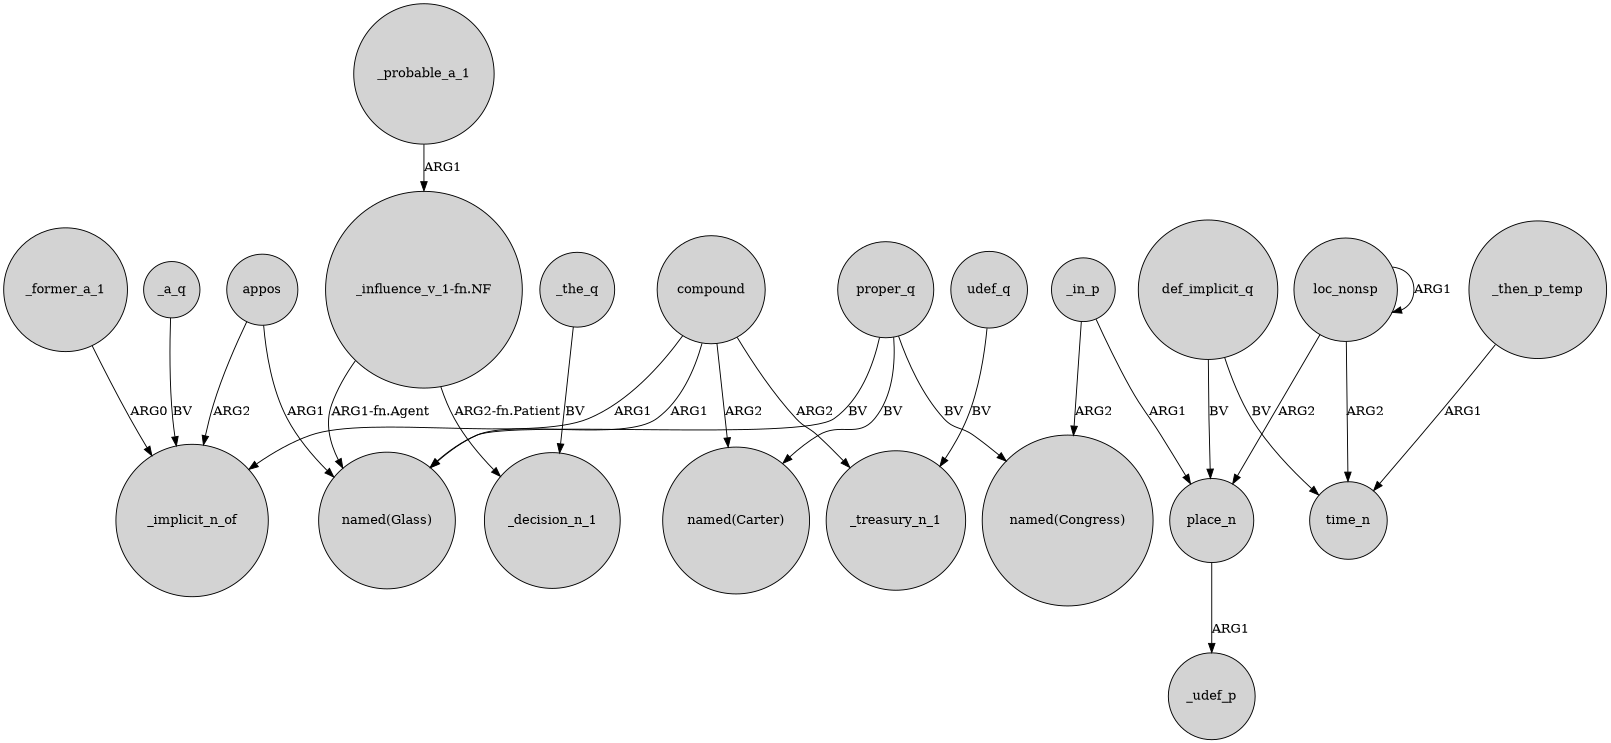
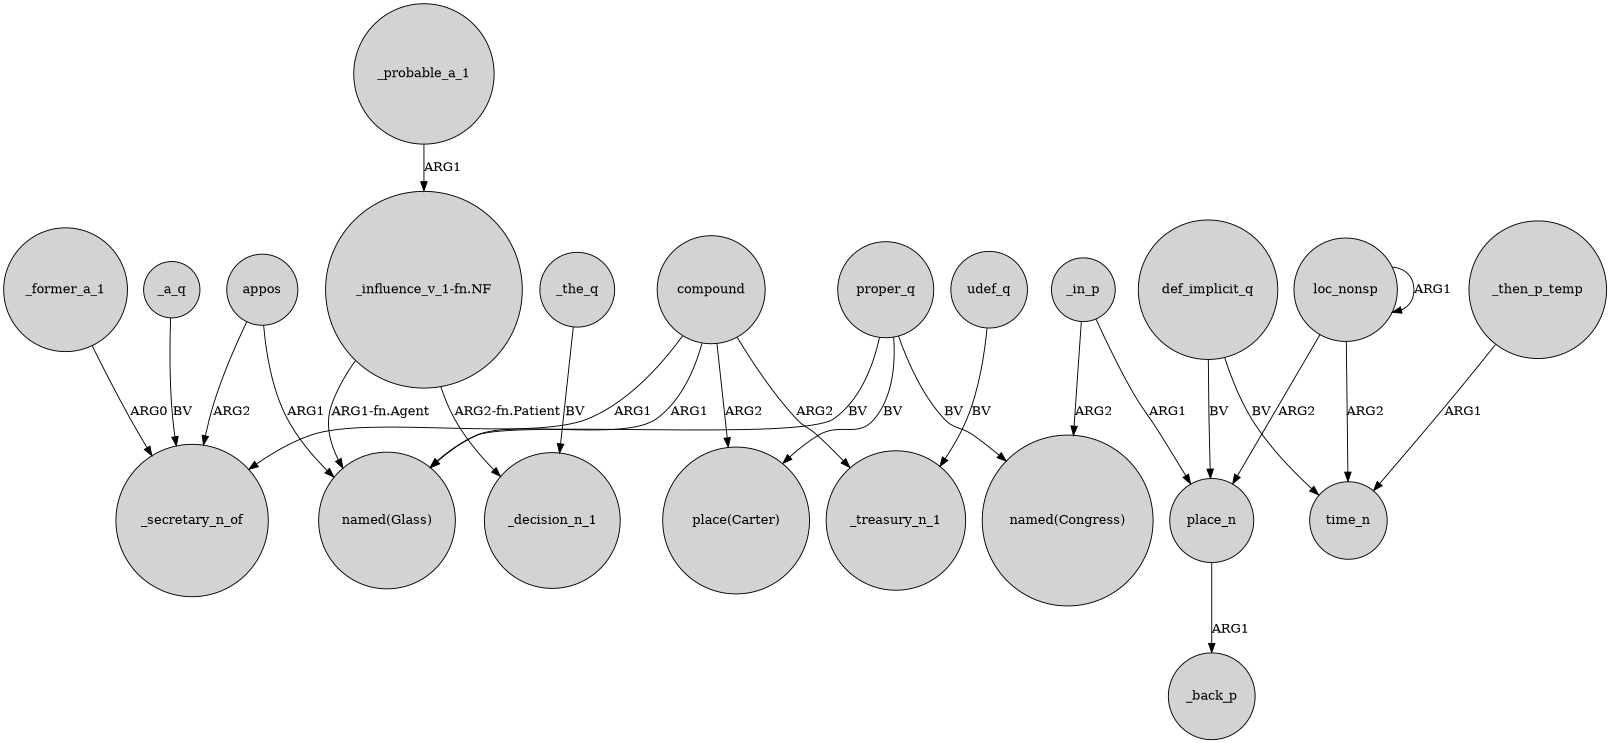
node "_implicit_n_of": label "_implicit_n_of" -> "_secretary_n_of"
node "named(Carter)": label "named(Carter)" -> "place(Carter)"
node "_udef_p": label "_udef_p" -> "_back_p"
